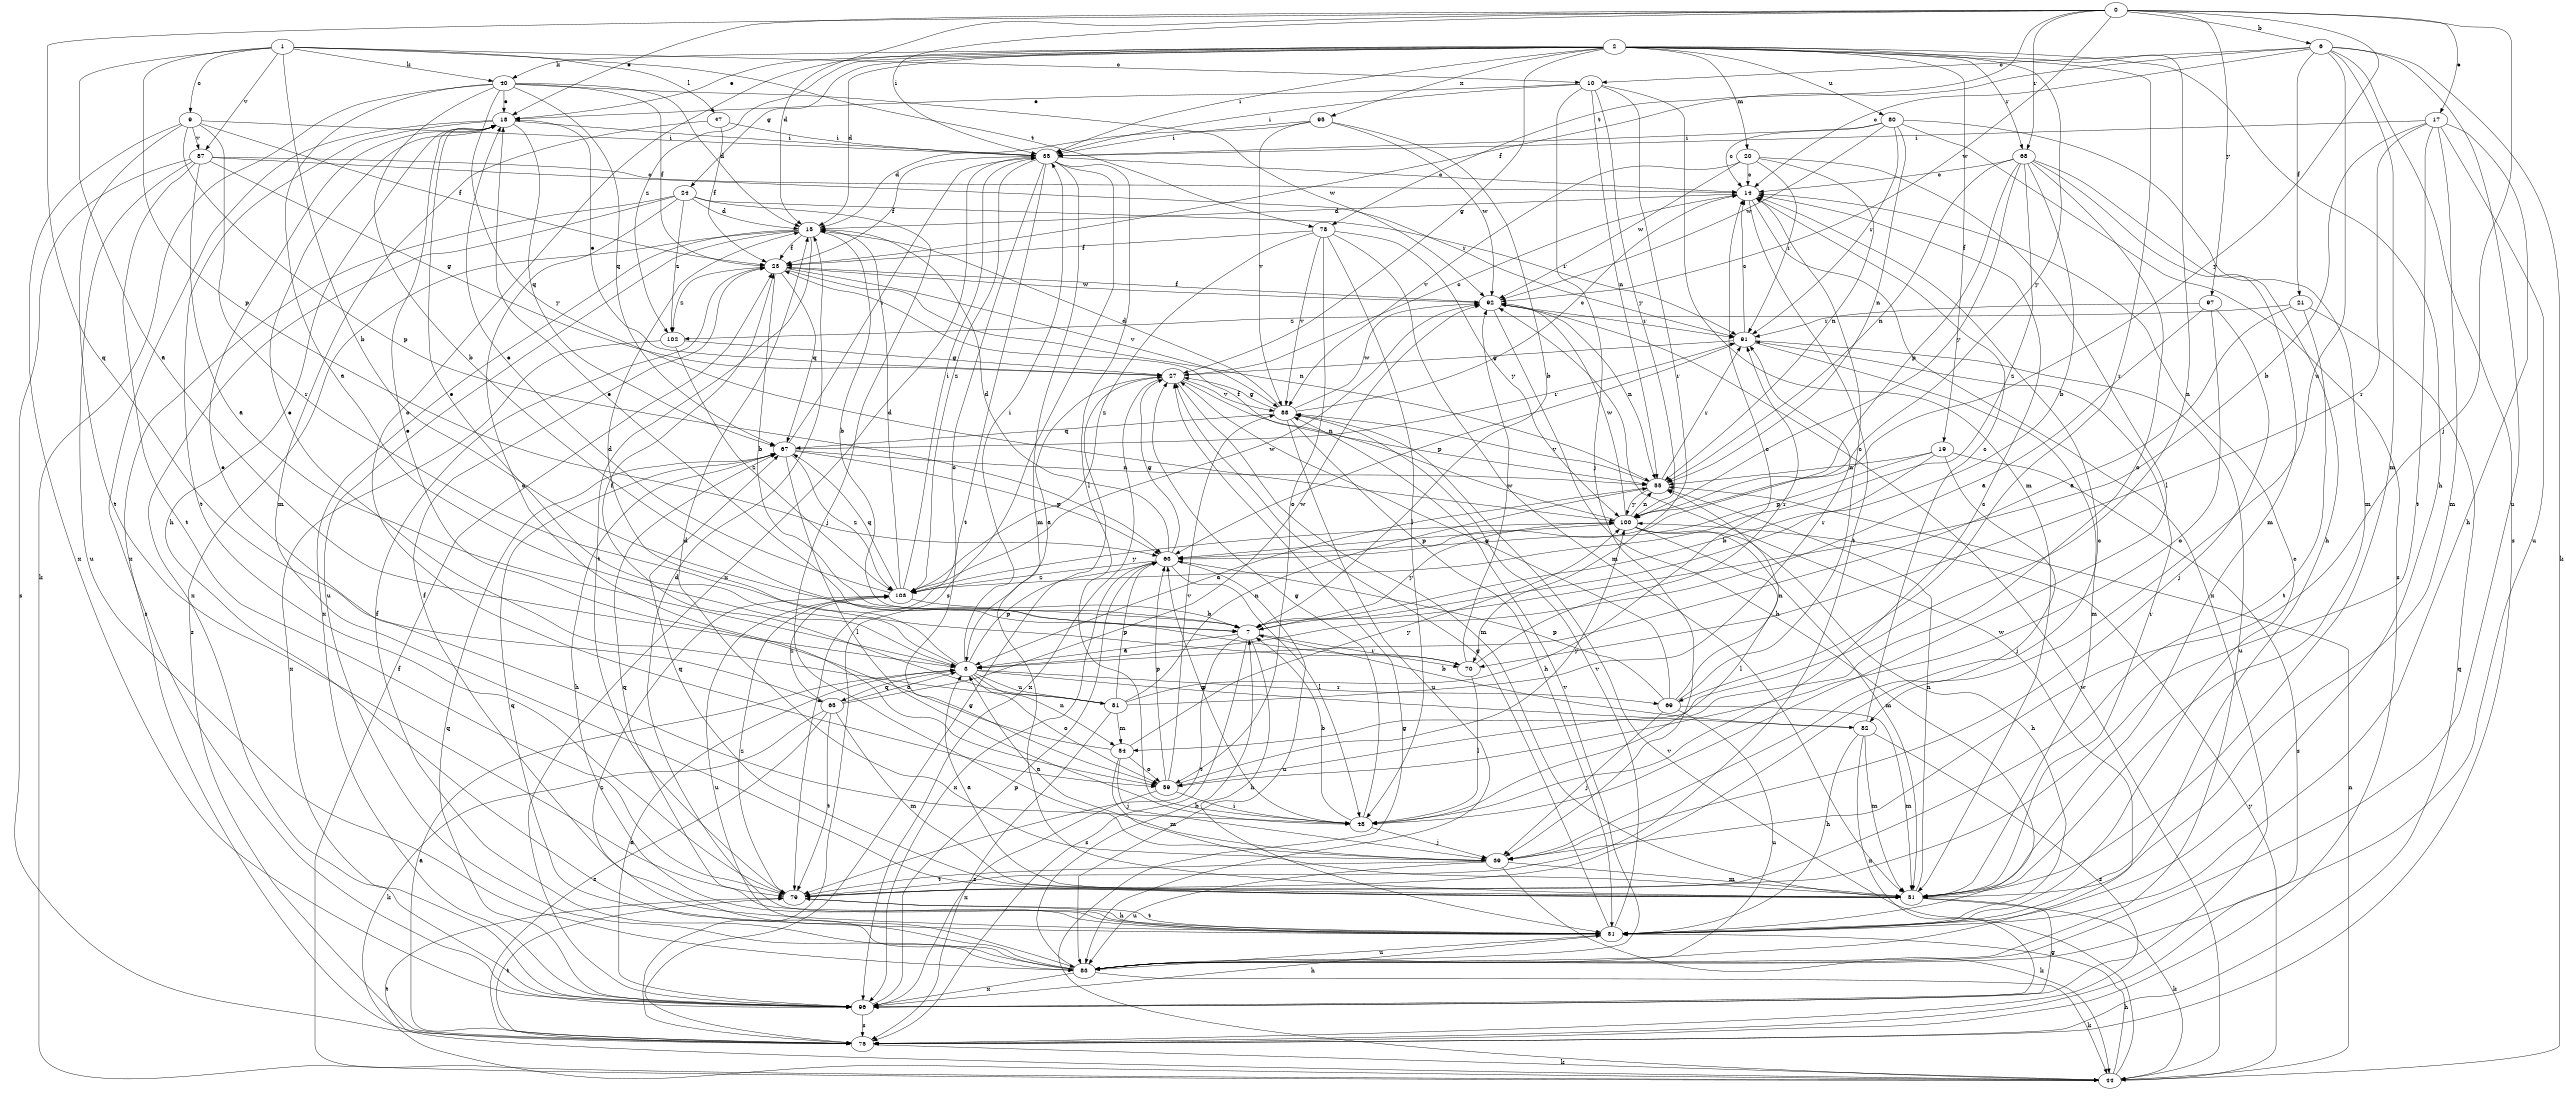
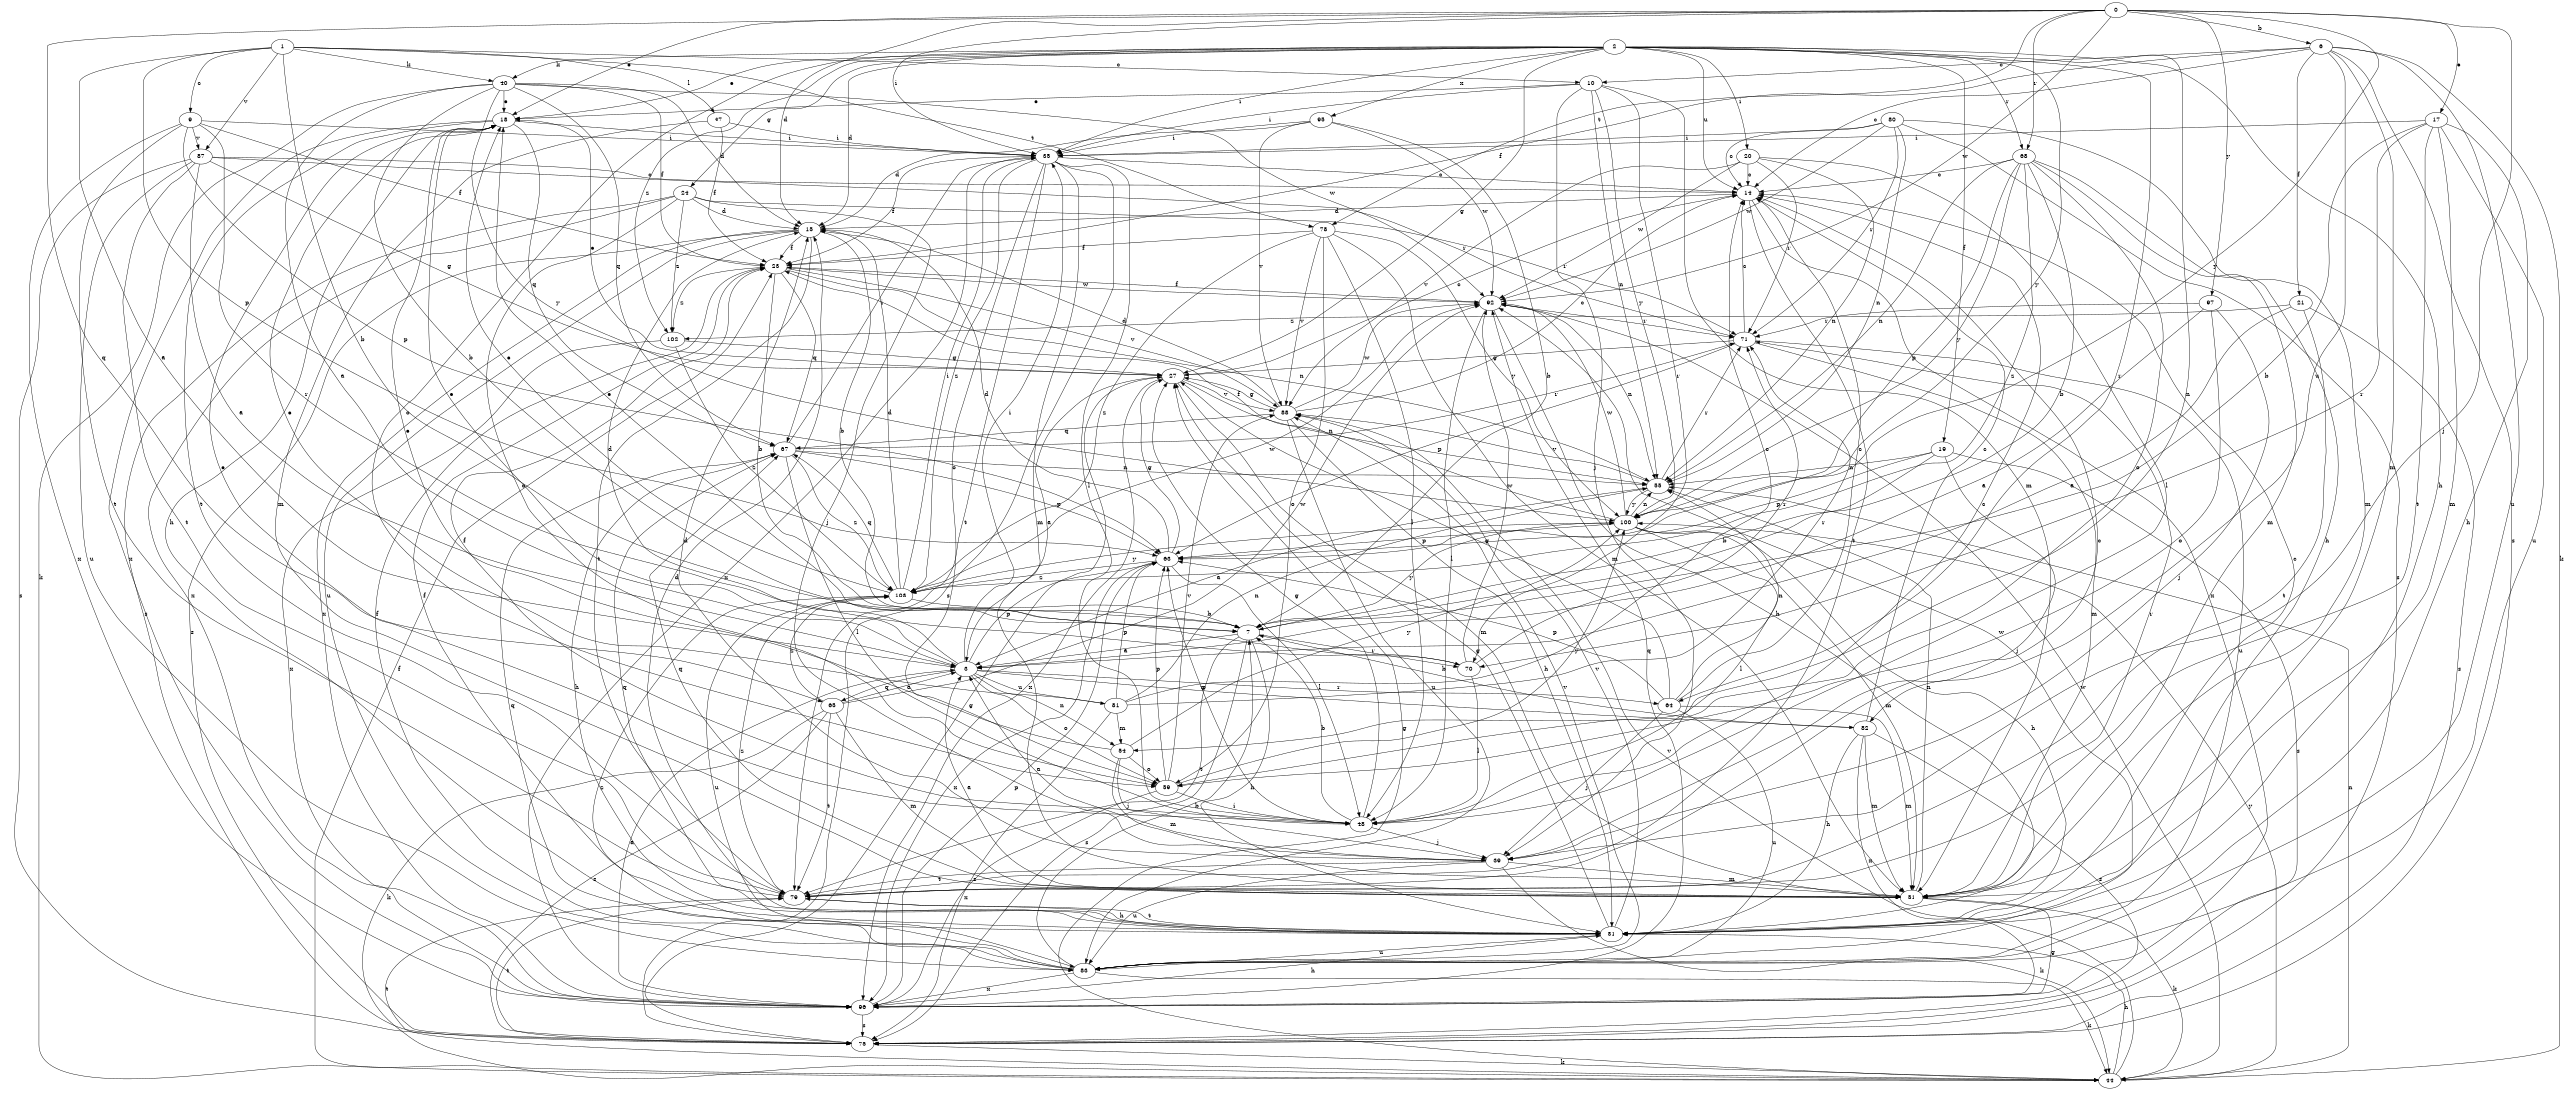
edge "2" -> "80": now "2" -> "14"
edge "2" -> "20": label "m" -> "i"
node "91": label "91" -> "71"
edge "92" -> "48": added, label "l"
edge "81" -> "23": now "48" -> "23"
edge "21" -> "75": label "q" -> "s"
node "69": label "69" -> "64"
edge "96" -> "67": now "96" -> "92"
edge "63" -> "83": removed, label "u"
edge "75" -> "3": removed, label "a"
